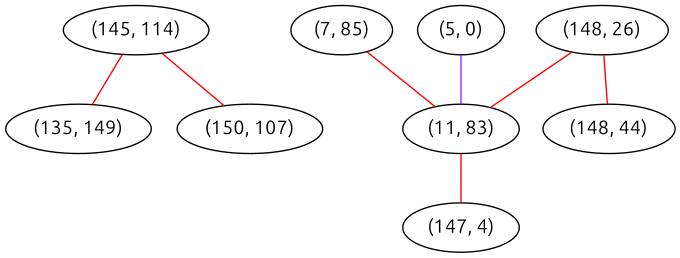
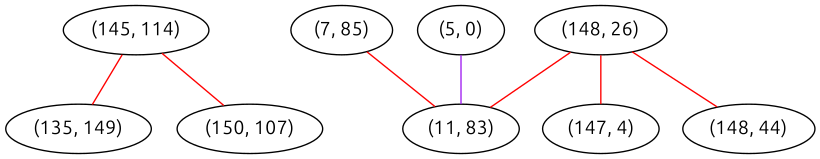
edge "(11, 83)" -- "(147, 4)": now "(148, 26)" -- "(147, 4)"
